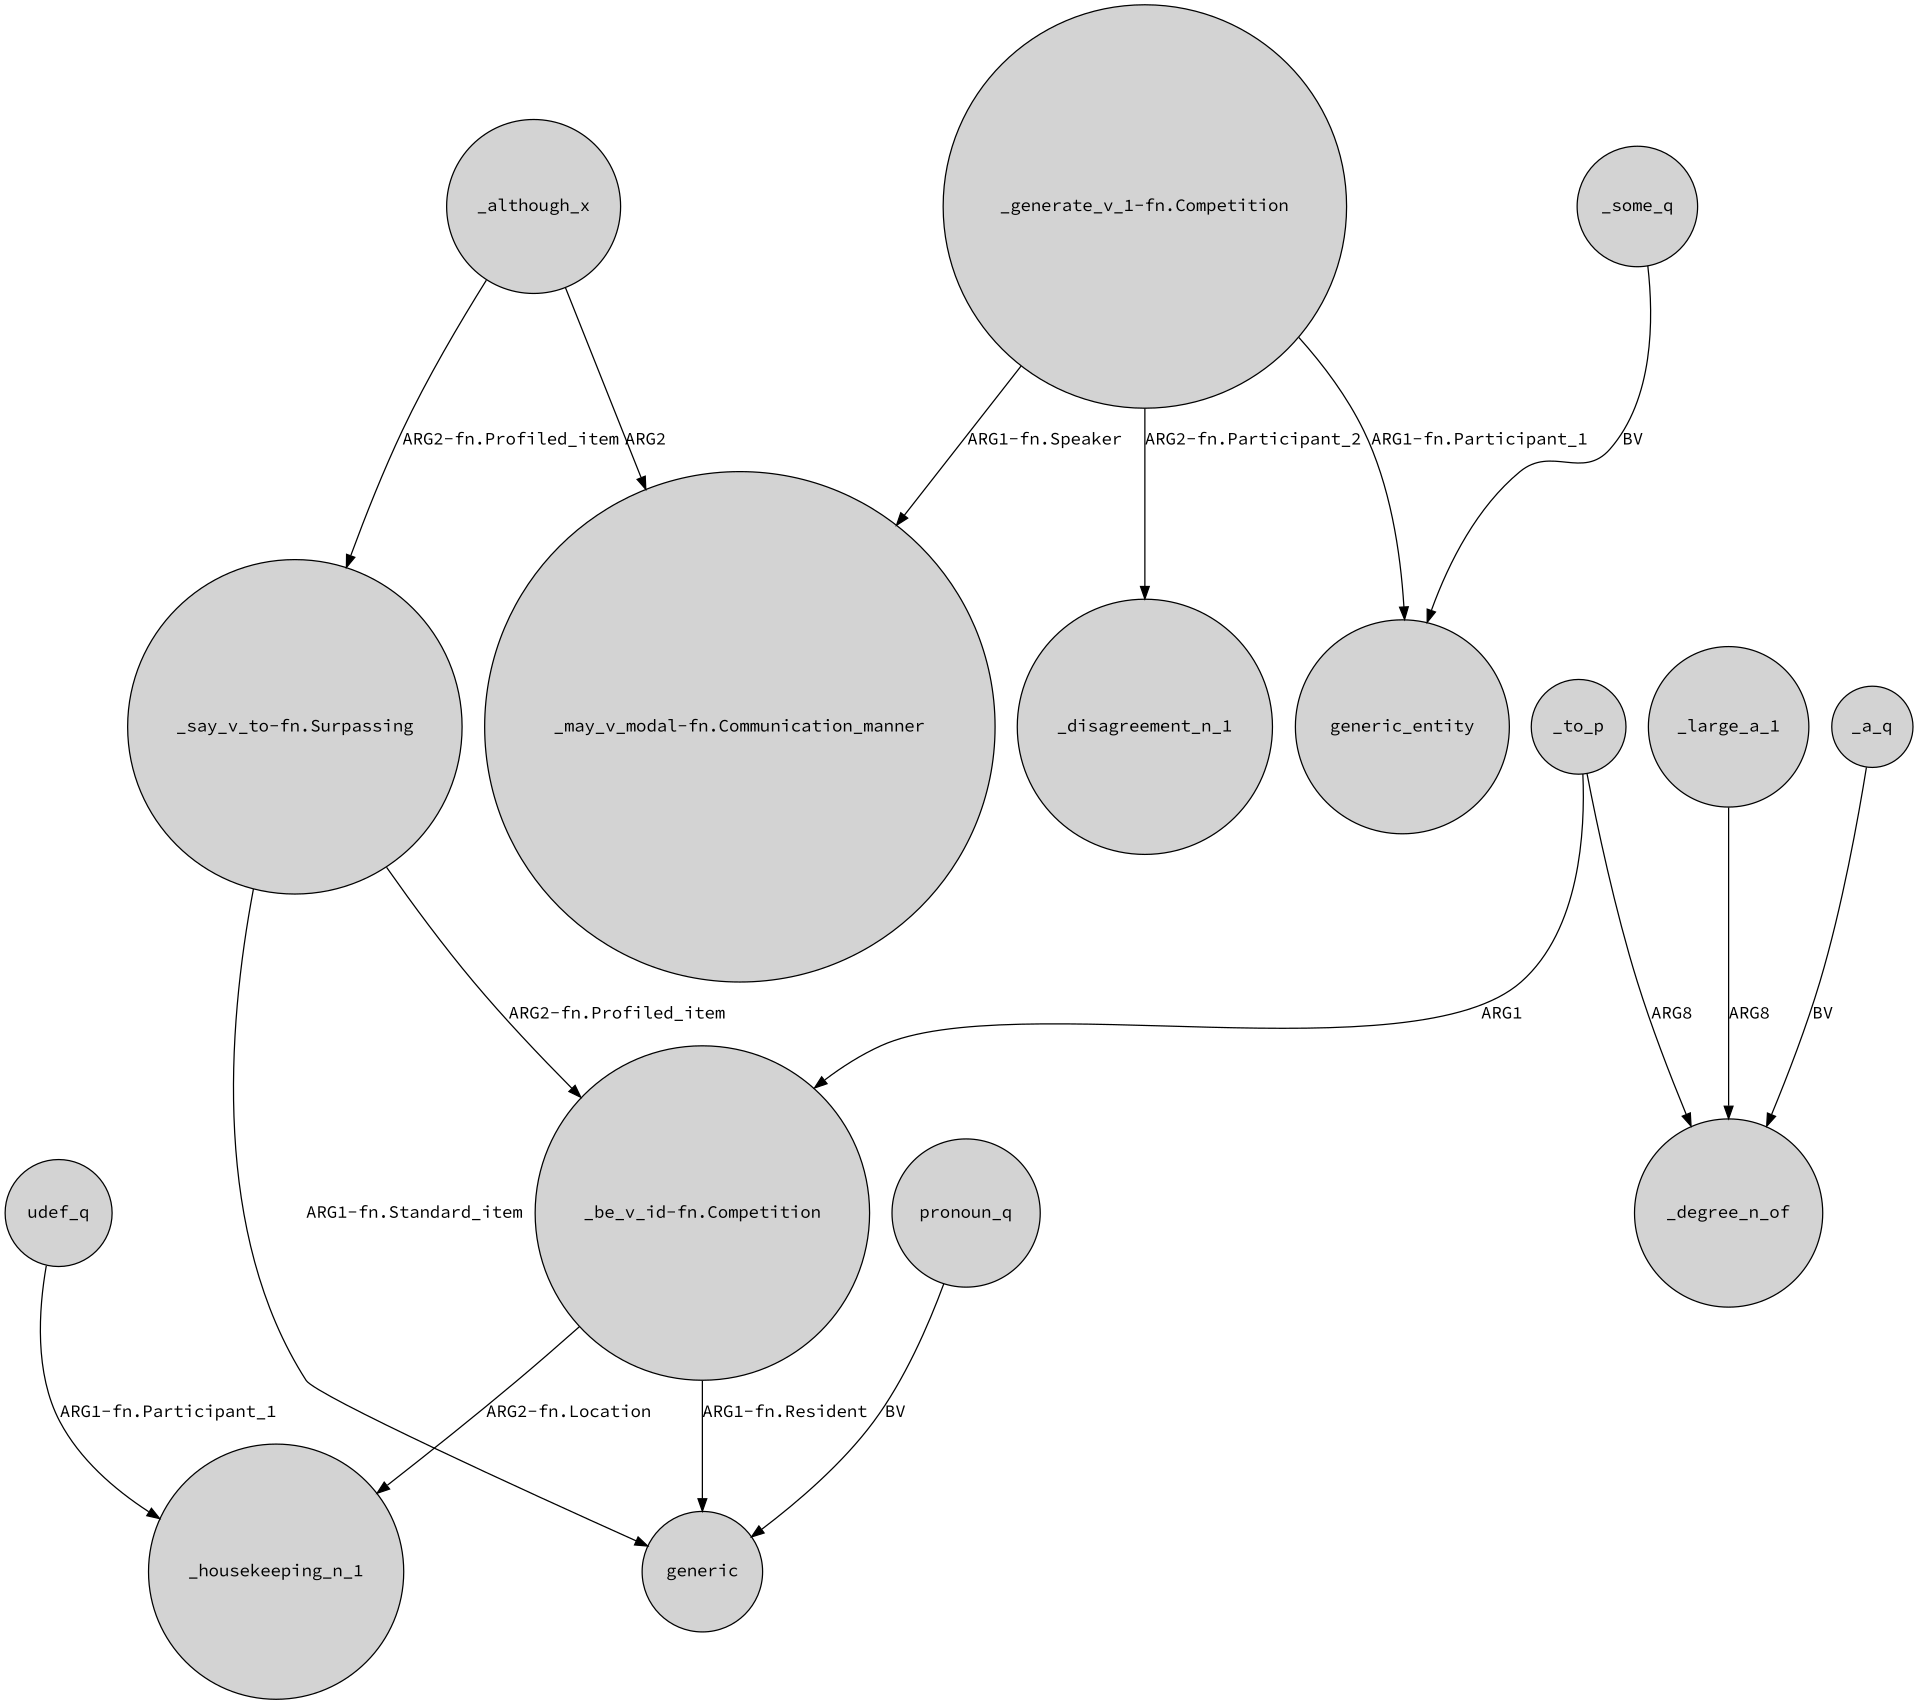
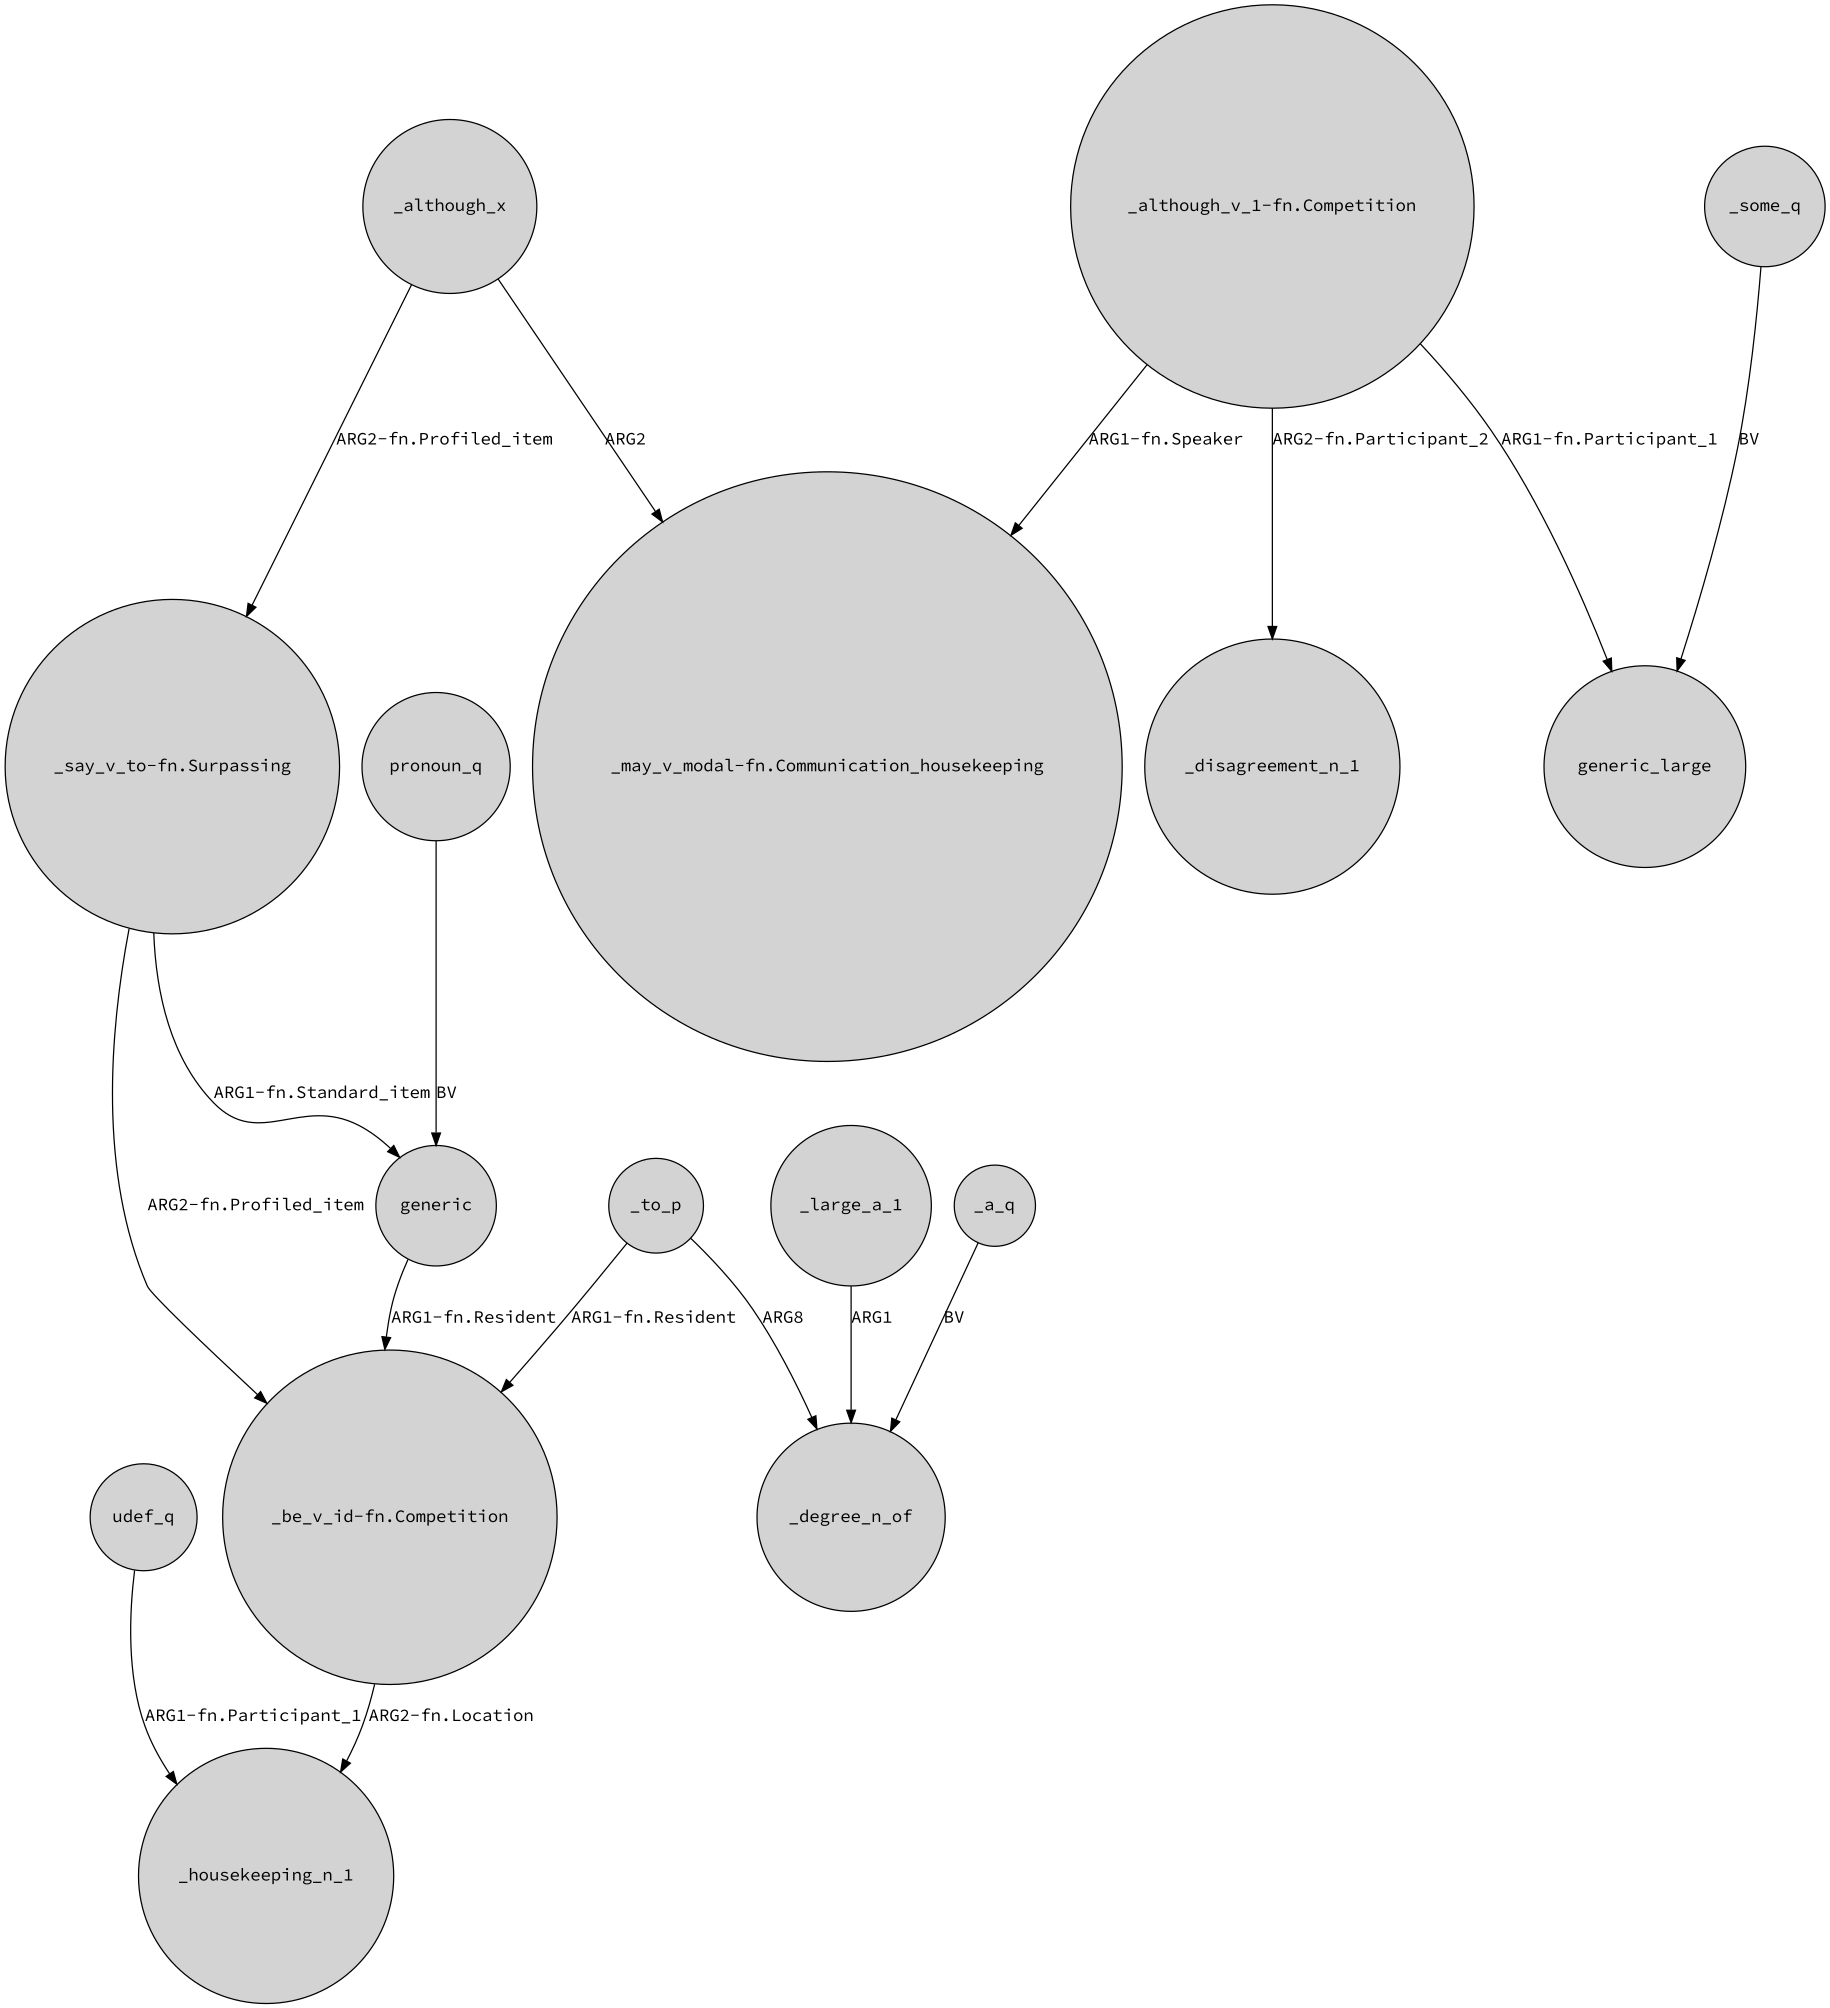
node "_generate_v_1-fn.Competition": label "_generate_v_1-fn.Competition" -> "_although_v_1-fn.Competition"
node "_may_v_modal-fn.Communication_manner": label "_may_v_modal-fn.Communication_manner" -> "_may_v_modal-fn.Communication_housekeeping"
node "generic_entity": label "generic_entity" -> "generic_large"
edge "_to_p" -> "_be_v_id-fn.Competition": label "ARG1" -> "ARG1-fn.Resident"
edge "_large_a_1" -> "_degree_n_of": label "ARG8" -> "ARG1"
edge "_be_v_id-fn.Competition" -> "generic": reversed
